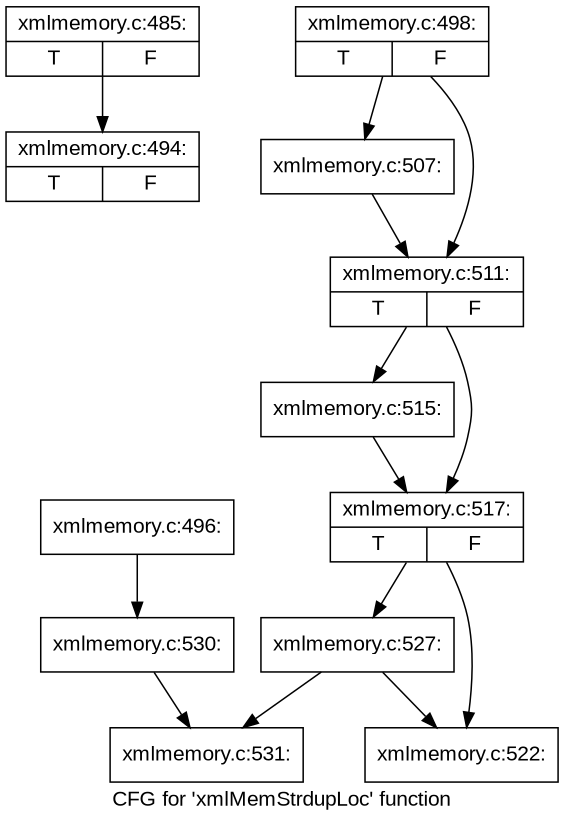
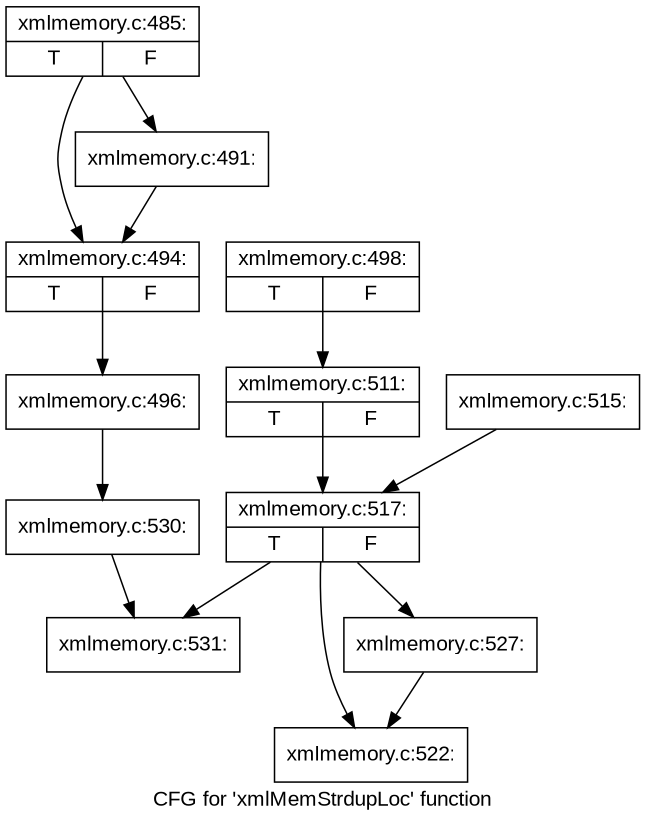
node "xmlmemory.c:491:": added
node "xmlmemory.c:507:": removed
edge "xmlmemory.c:494:" -> "xmlmemory.c:496:": added
edge "xmlmemory.c:511:" -> "xmlmemory.c:515:": removed
edge "xmlmemory.c:527:" -> "xmlmemory.c:531:": now "xmlmemory.c:517:" -> "xmlmemory.c:531:"
